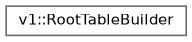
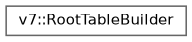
node "v1::RootTableBuilder": label "v1::RootTableBuilder" -> "v7::RootTableBuilder"
